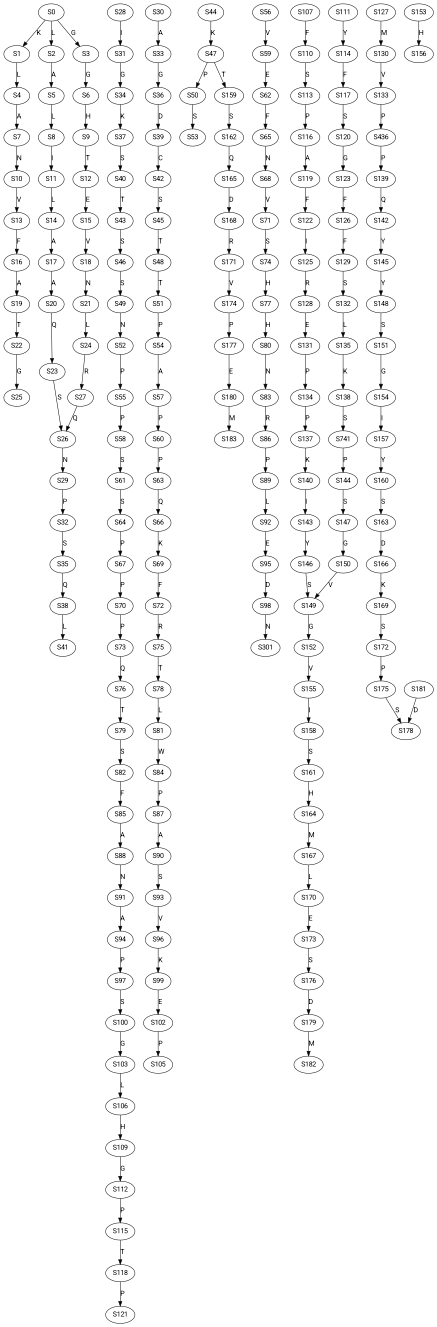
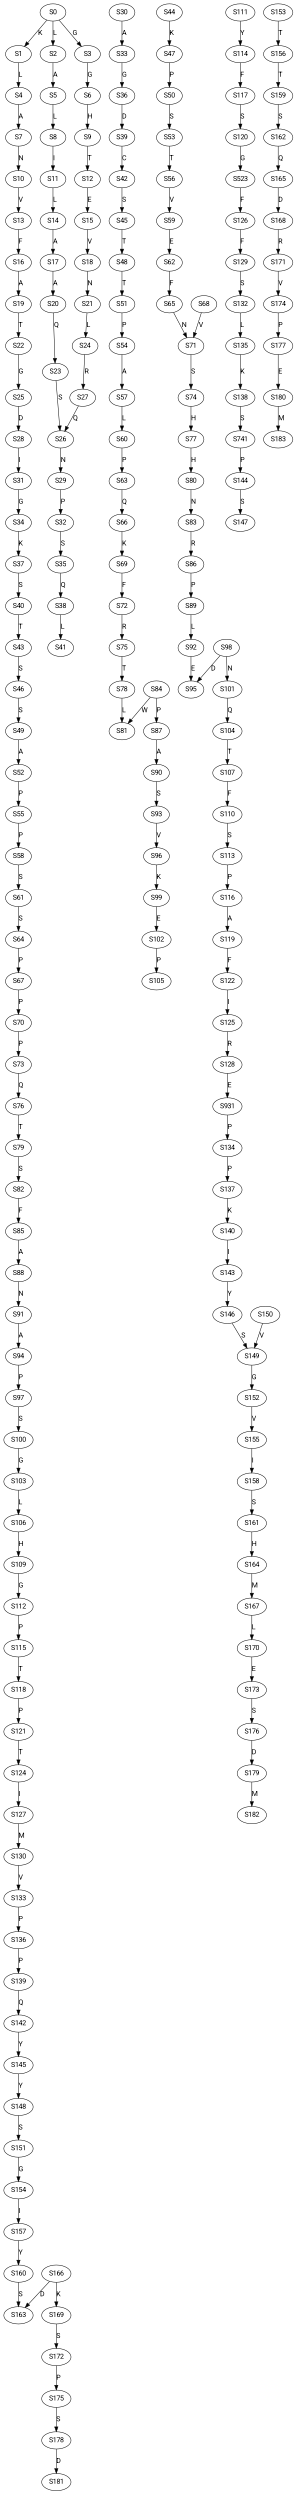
edge "S153" -> "S156": label "H" -> "T"
edge "S47" -> "S159": now "S156" -> "S159"
node "S436": label "S436" -> "S136"
edge "S53" -> "S56": added, label "T"
edge "S65" -> "S68": now "S65" -> "S71"
node "S123": label "S123" -> "S523"
edge "S49" -> "S52": label "N" -> "A"
node "S131": label "S131" -> "S931"
edge "S25" -> "S28": added, label "D"
edge "S57" -> "S60": label "P" -> "L"
edge "S147" -> "S150": removed, label "G"
edge "S163" -> "S166": reversed
edge "S95" -> "S98": reversed
node "S301": label "S301" -> "S101"
edge "S181" -> "S178": reversed
node "S104": added
edge "S81" -> "S84": reversed
node "S124": added
